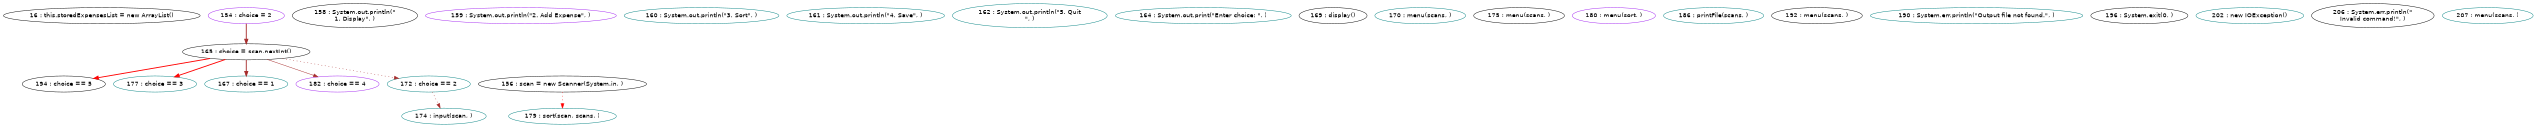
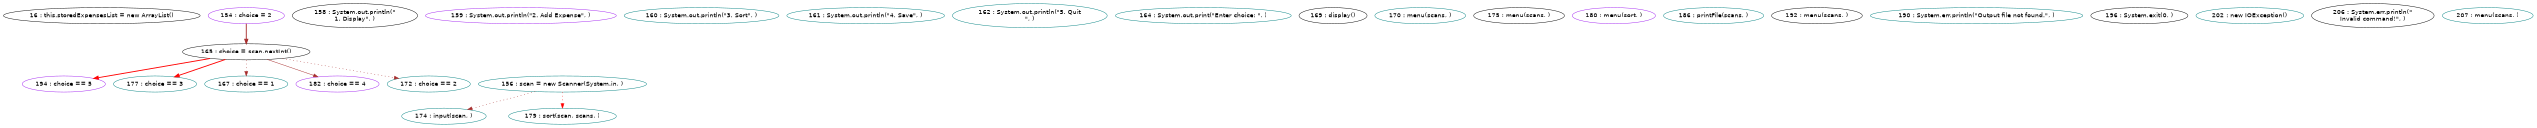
edge "165 : choice = scan.nextInt()" -> "167 : choice == 1": style bold -> dotted
node "194 : choice == 5": color black -> purple
node "156 : scan = new Scanner(System.in, )": color black -> teal
edge "172 : choice == 2" -> "174 : input(scan, )": now "156 : scan = new Scanner(System.in, )" -> "174 : input(scan, )"
